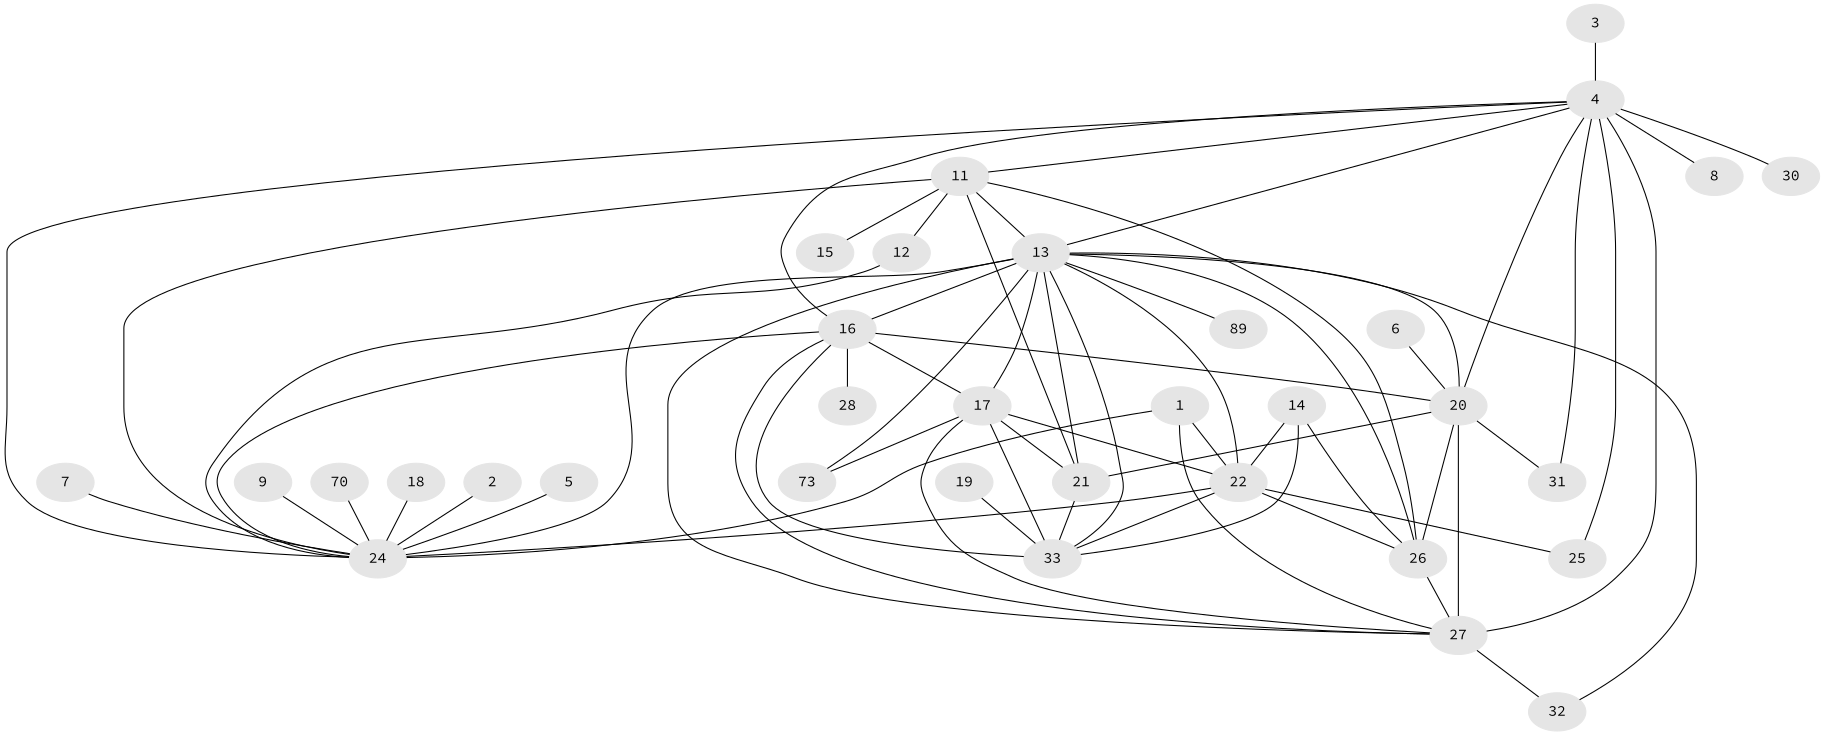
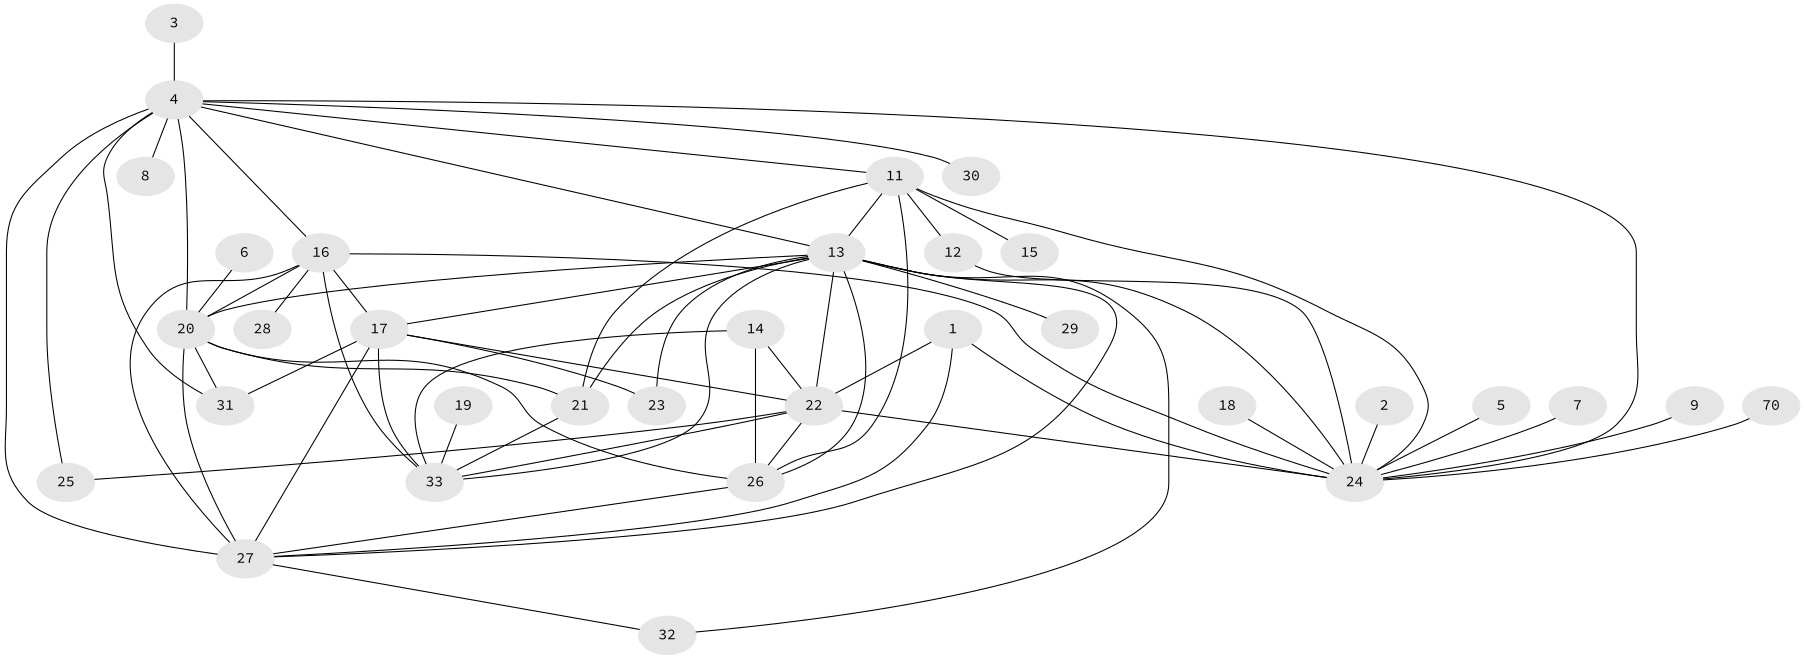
edge "13" -- "16": removed
node "89": label "89" -> "29"
edge "17" -- "21": now "17" -- "31"
node "73": label "73" -> "23"
